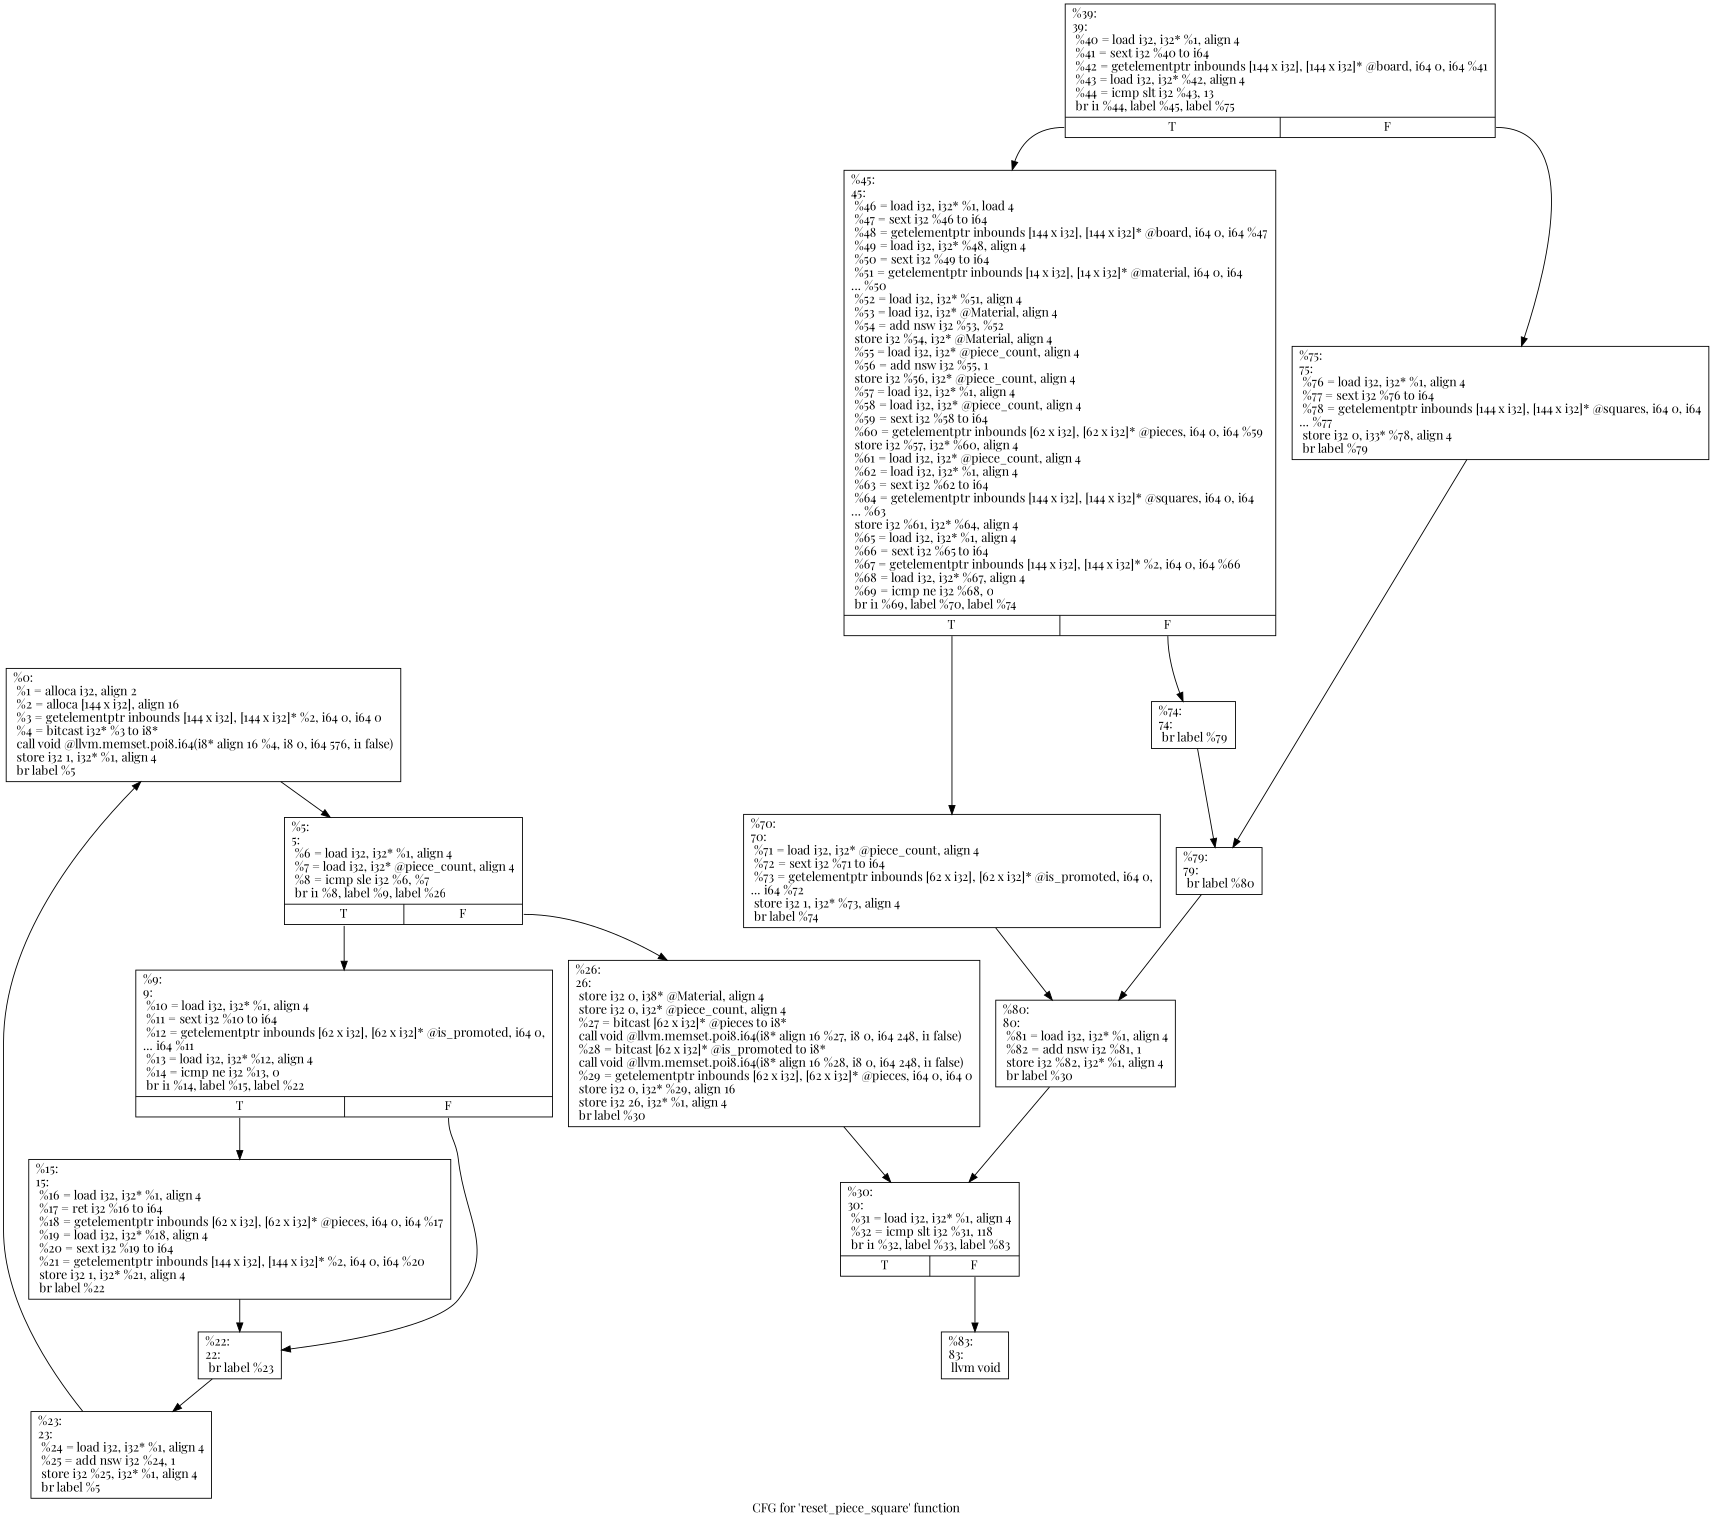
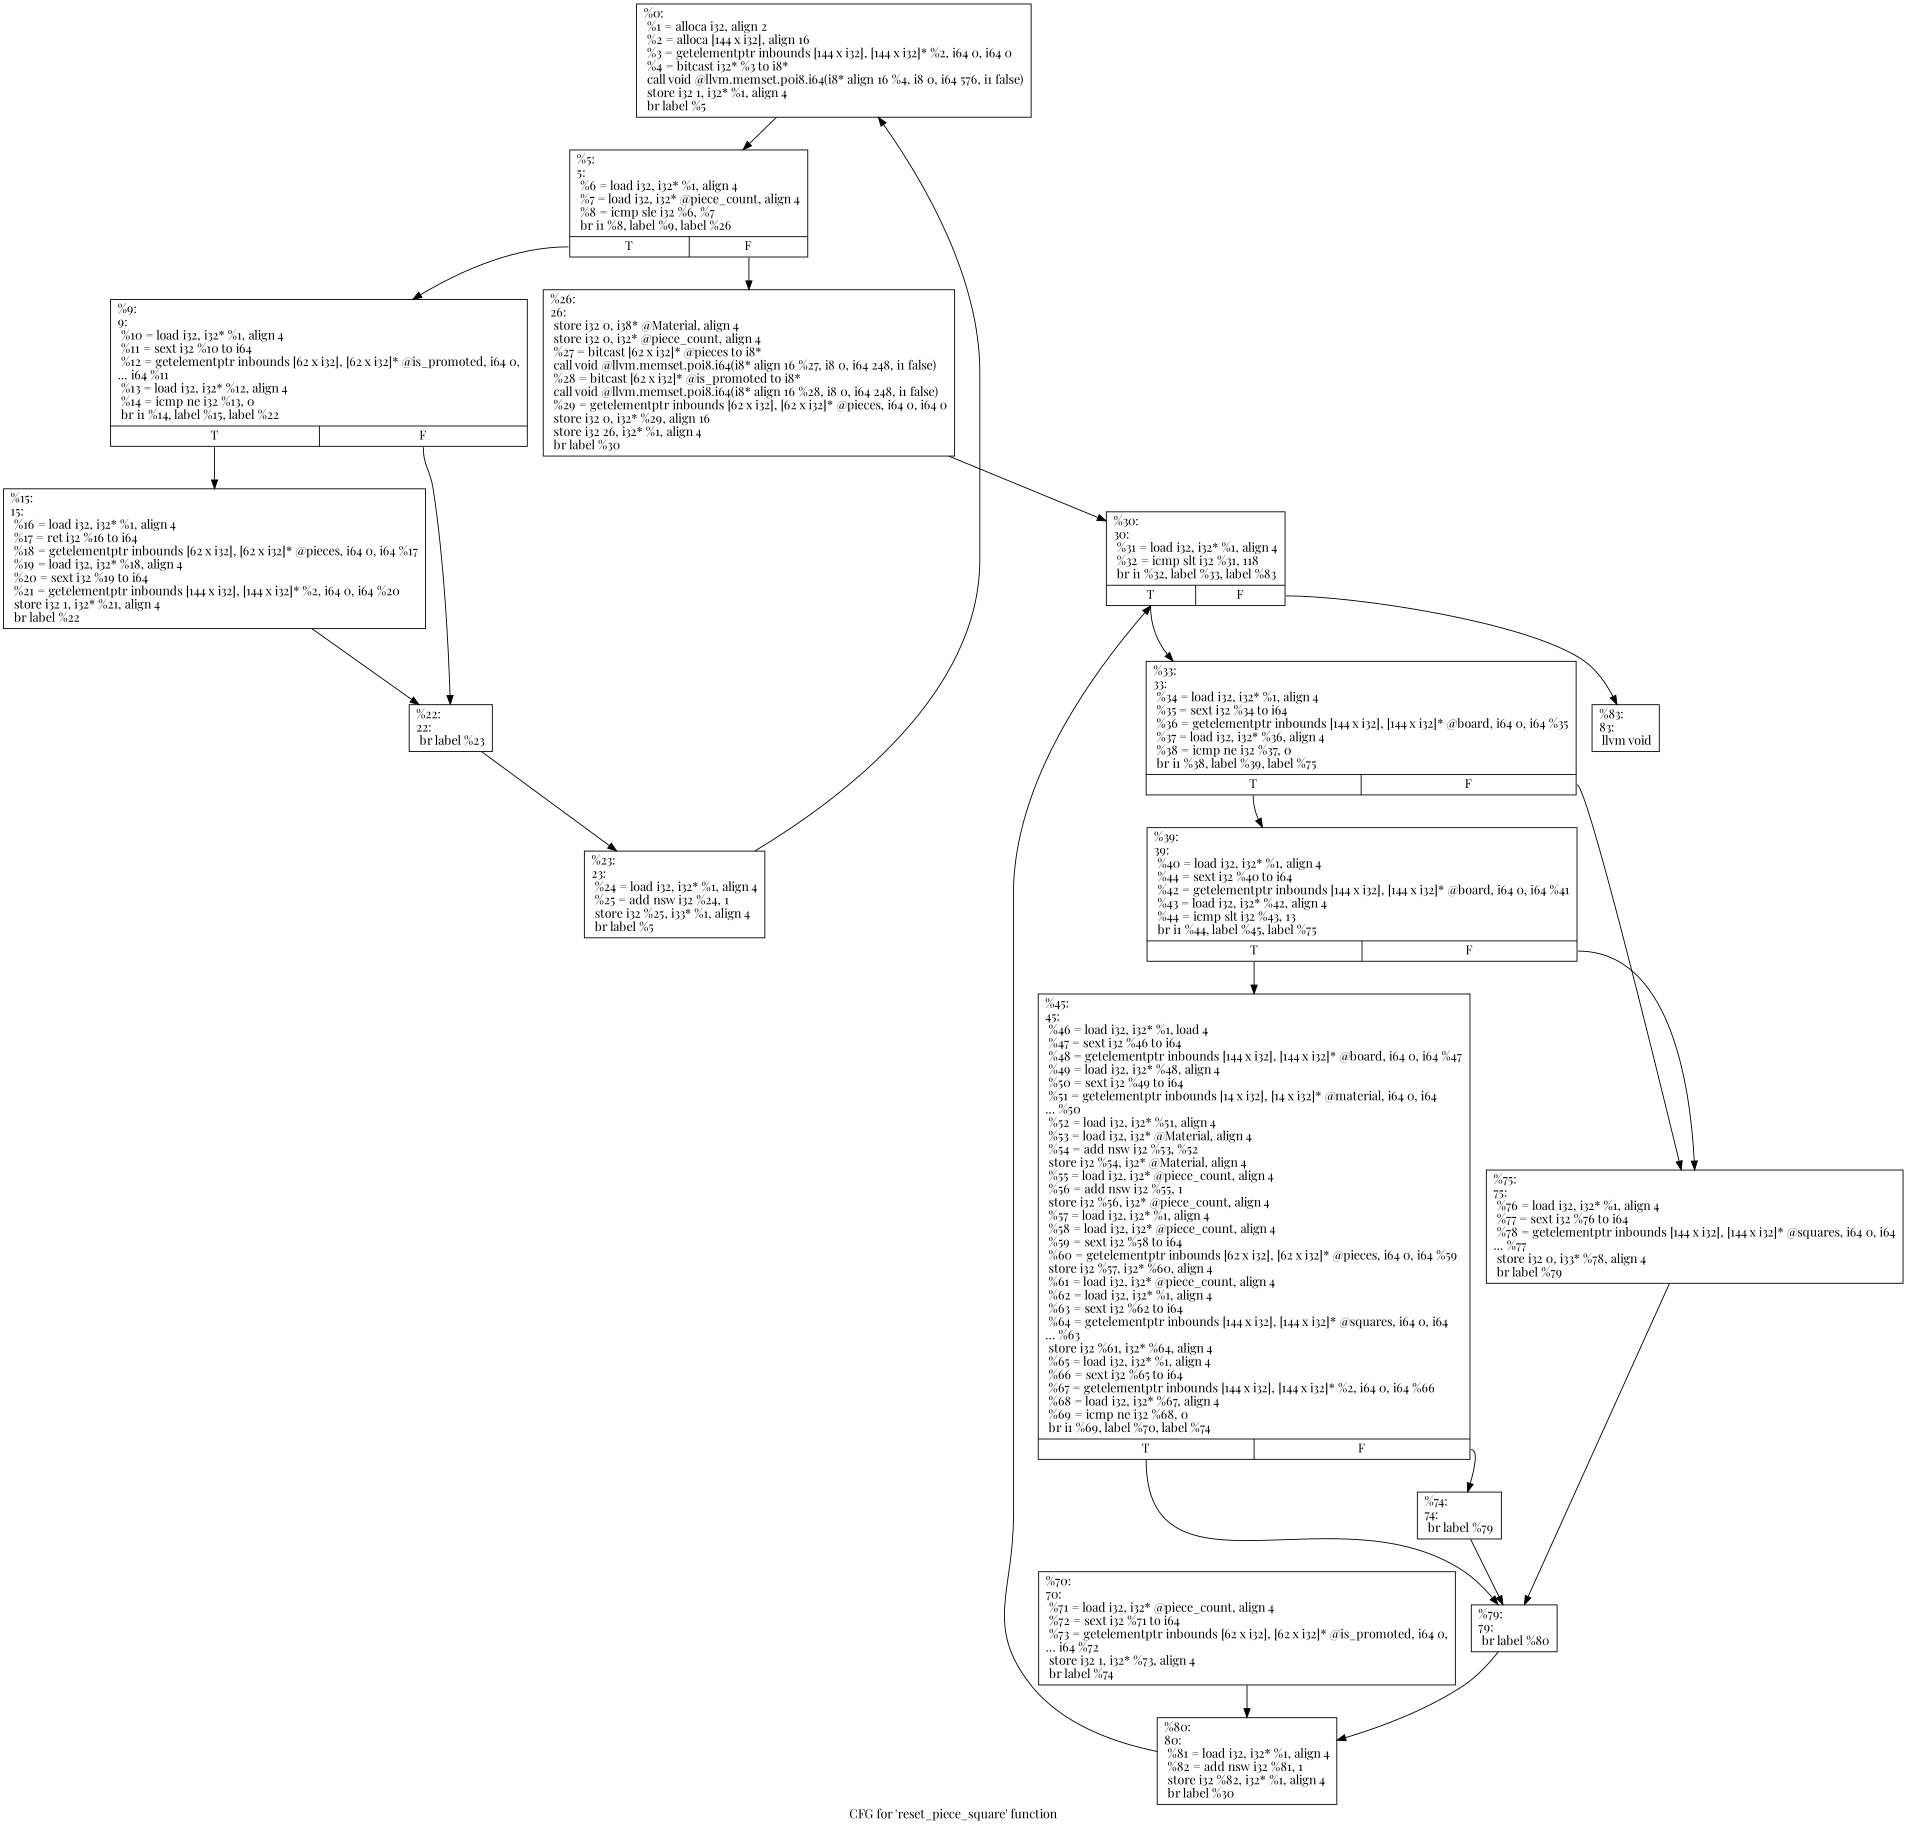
node "%39:": text "%41 = sext i32 %40 to i64" -> "%44 = sext i32 %40 to i64"
edge "%45:" -> "%70:": now "%45:" -> "%79:"
node "%33:": added
node "%23:": text "store i32 %25, i32* %1, align 4" -> "store i32 %25, i33* %1, align 4"
